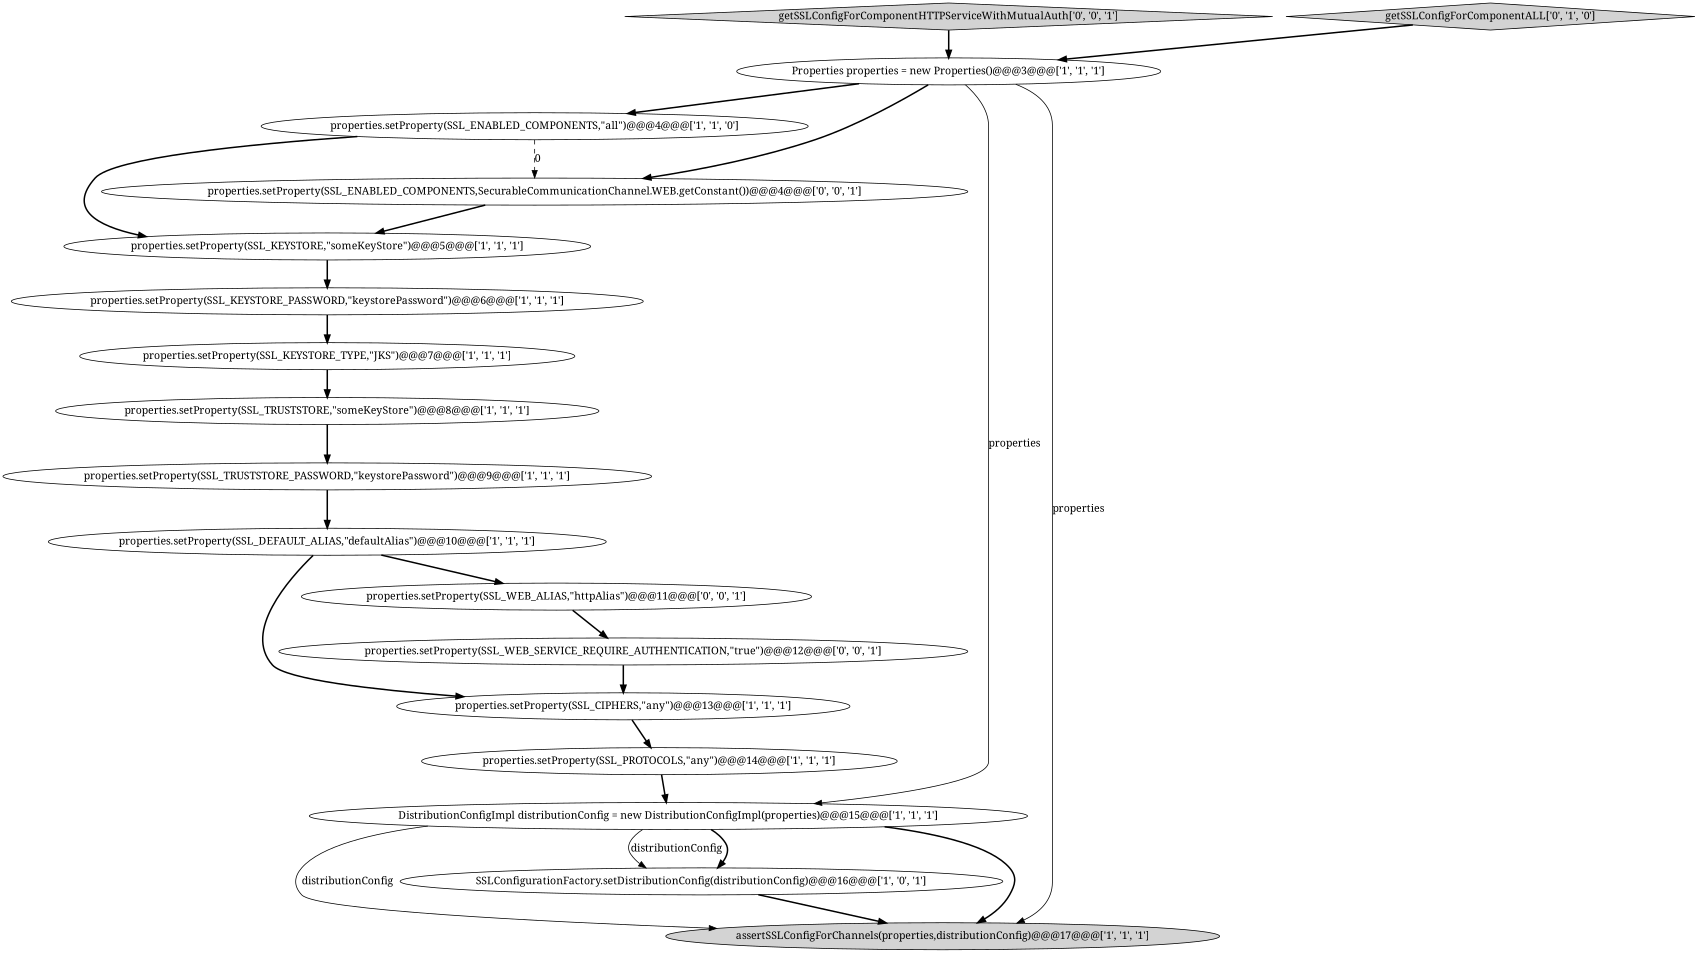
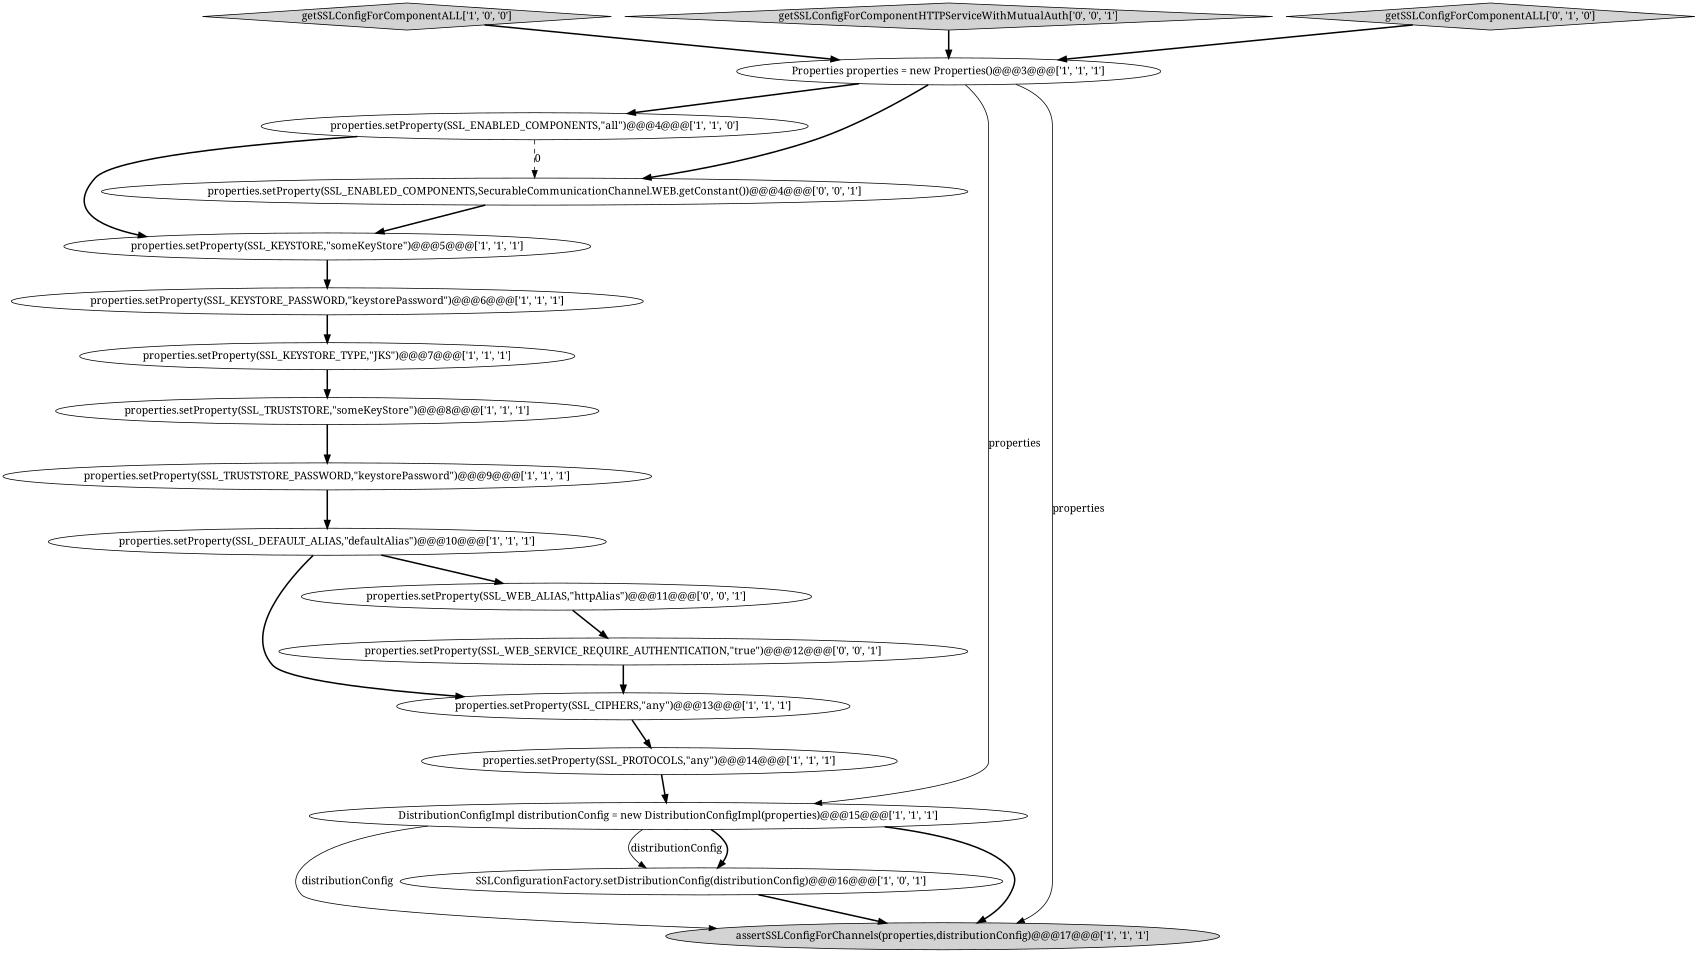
node "getSSLConfigForComponentALL['1', '0', '0']": added
